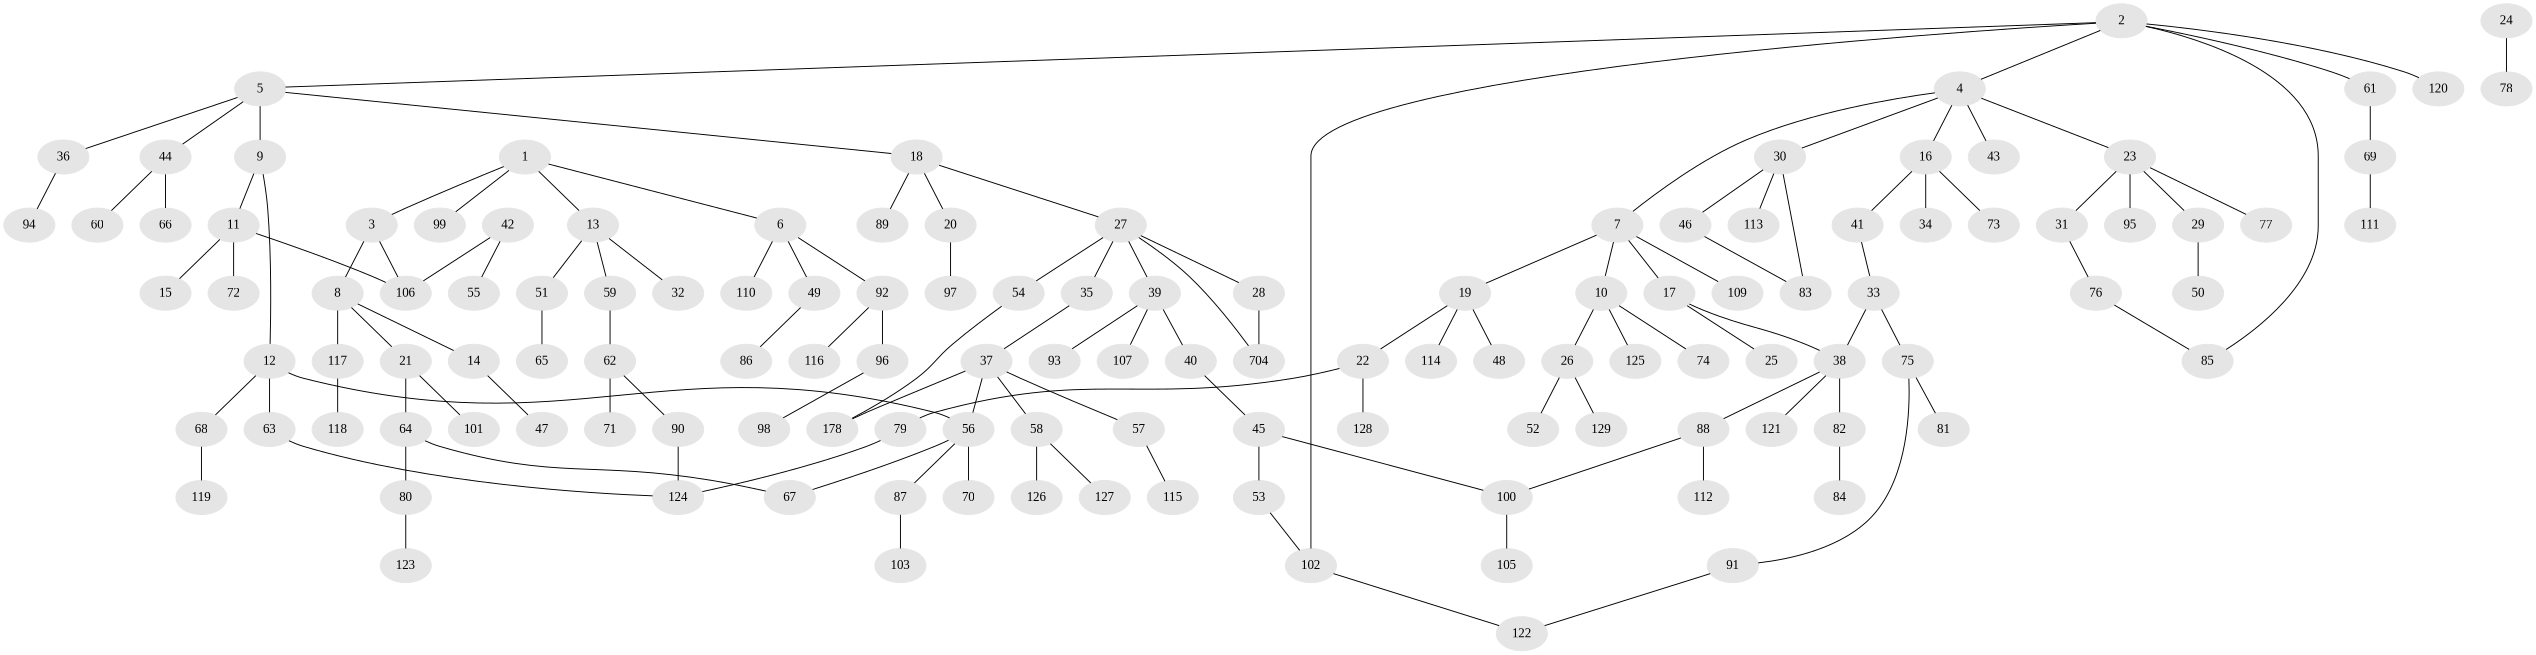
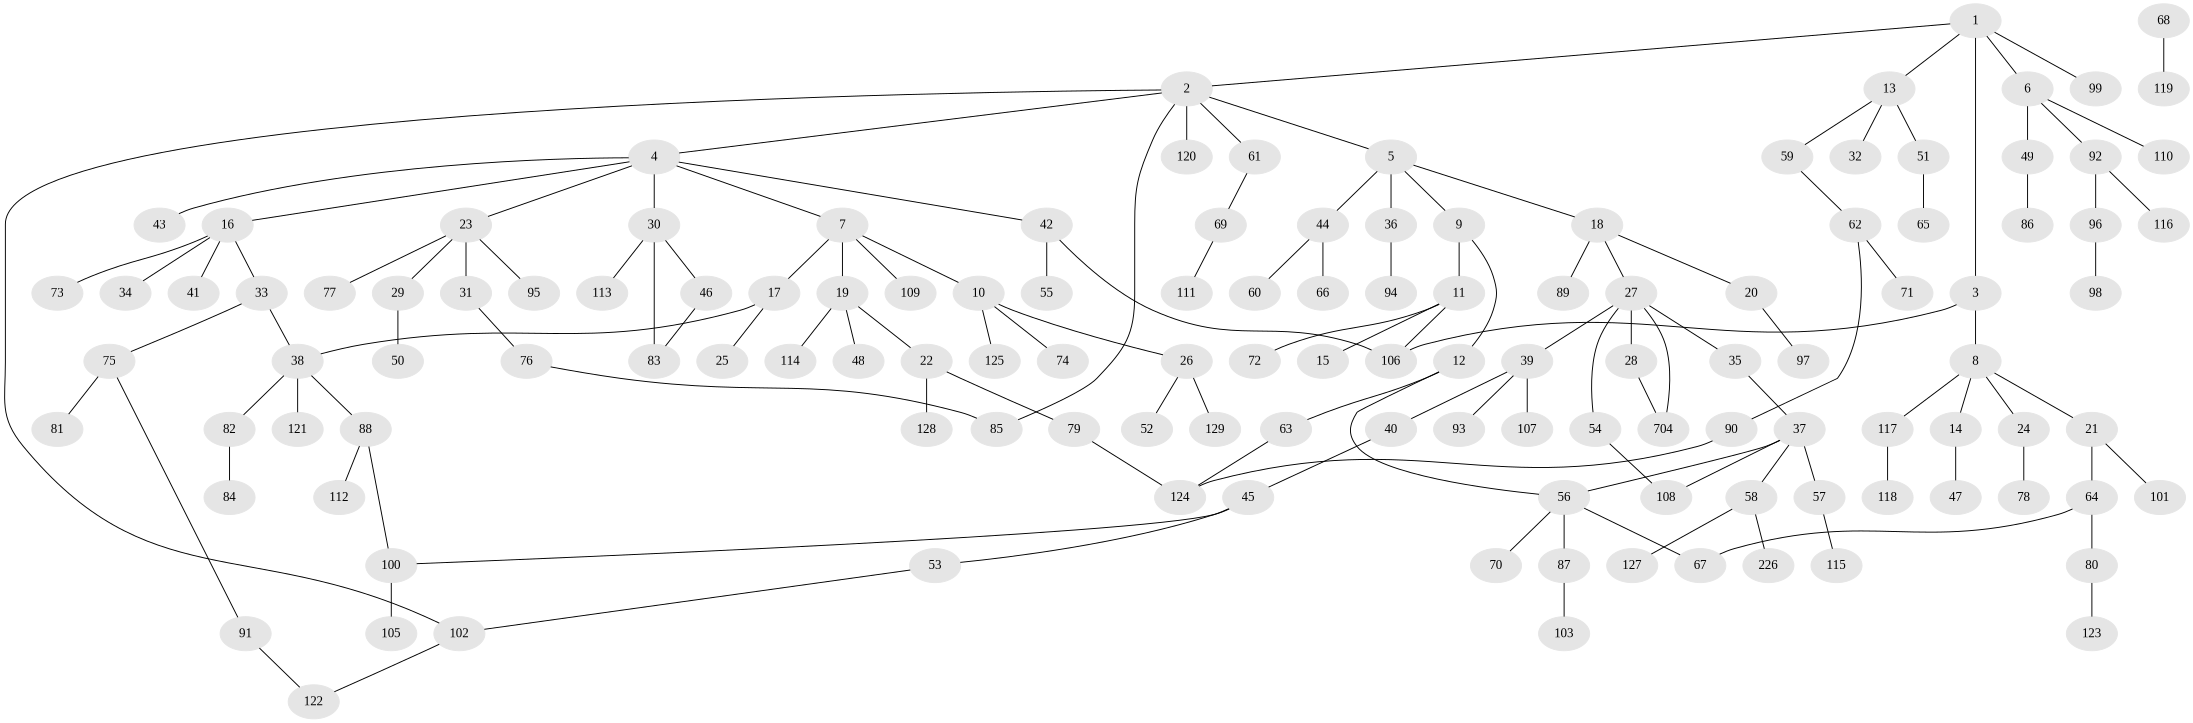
edge "1" -- "2": added
edge "4" -- "42": added
edge "41" -- "33": now "16" -- "33"
edge "12" -- "68": removed
edge "8" -- "24": added
node "178": label "178" -> "108"
node "126": label "126" -> "226"
